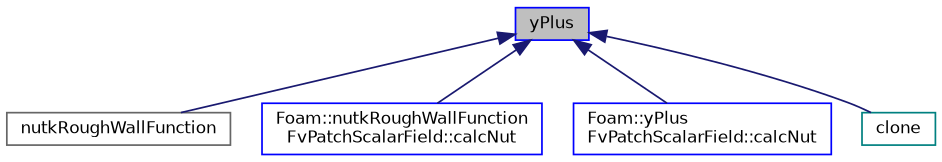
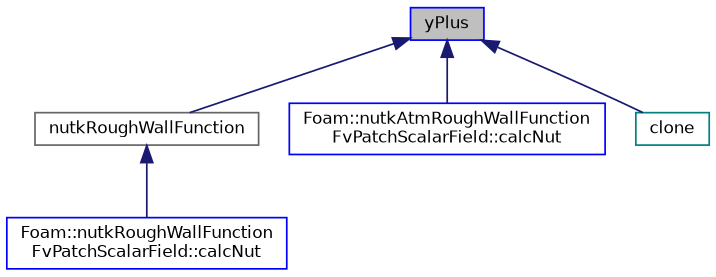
edge "Foam::nutkRoughWallFunction FvPatchScalarField::calcNut" -> "yPlus": now "Foam::nutkRoughWallFunction FvPatchScalarField::calcNut" -> "nutkRoughWallFunction"
node "Foam::yPlus FvPatchScalarField::calcNut": label "Foam::yPlus FvPatchScalarField::calcNut" -> "Foam::nutkAtmRoughWallFunction FvPatchScalarField::calcNut"
